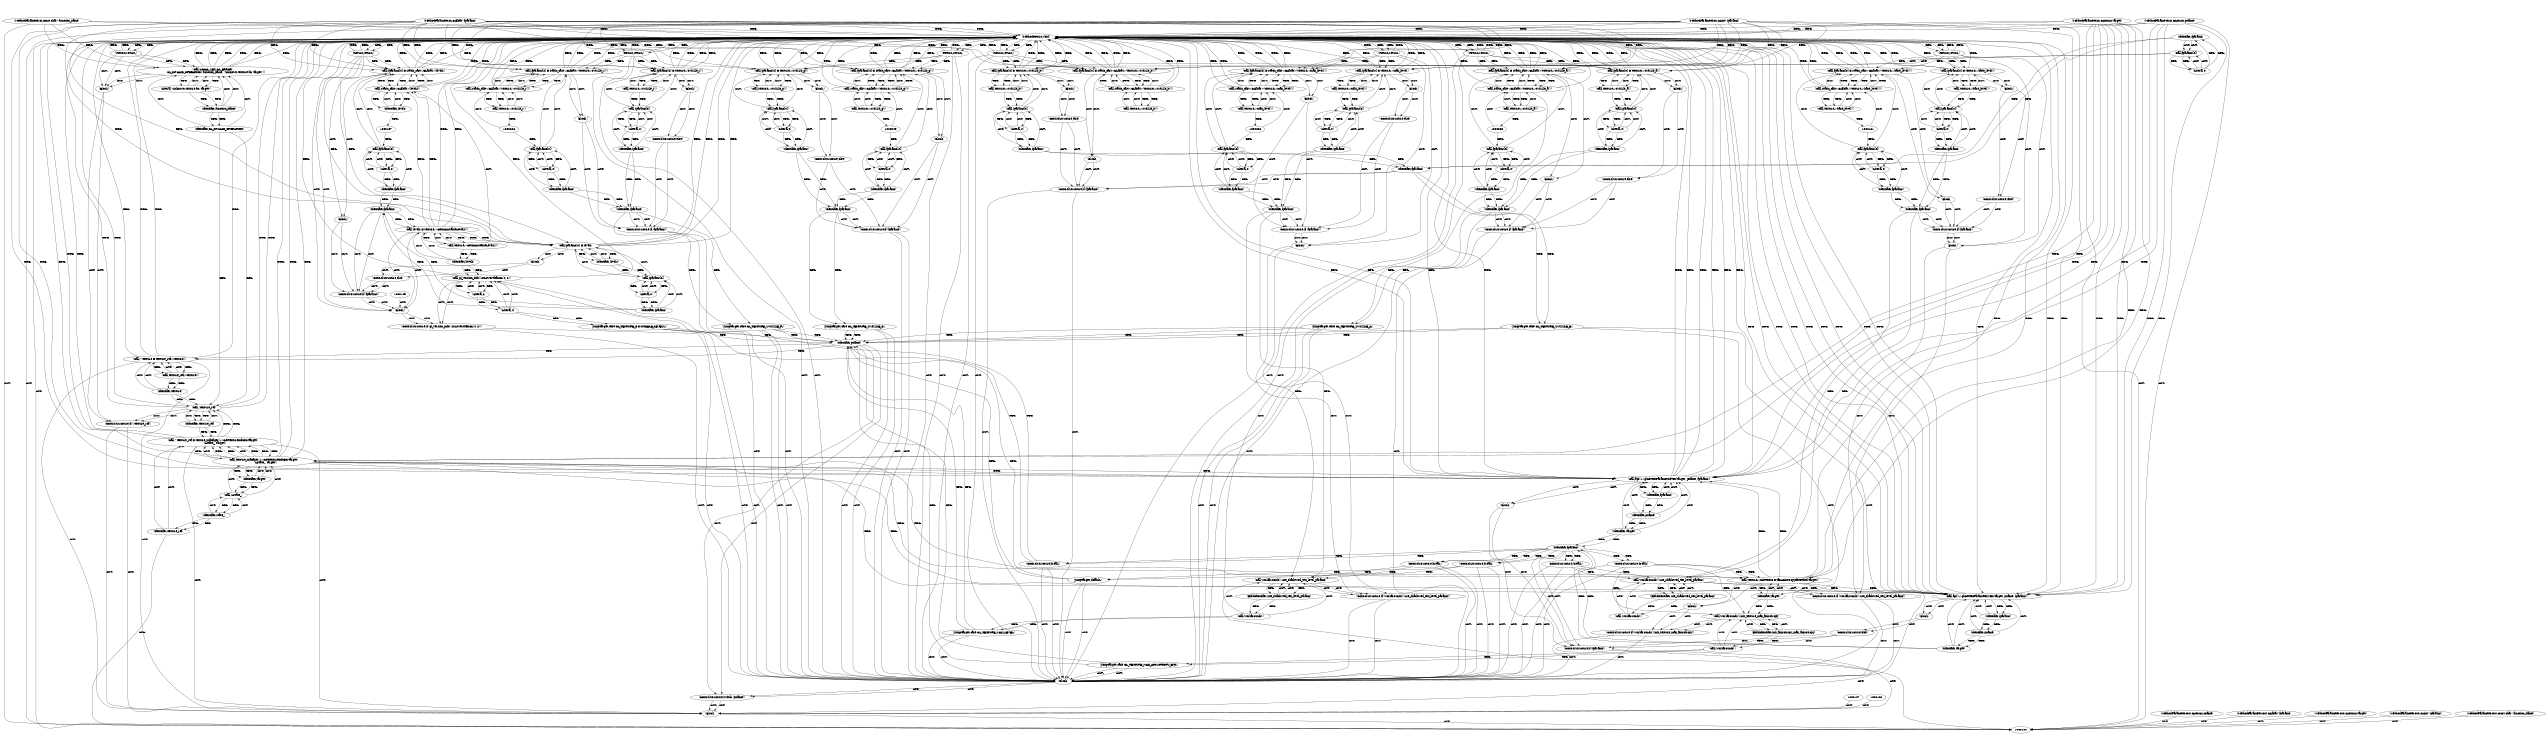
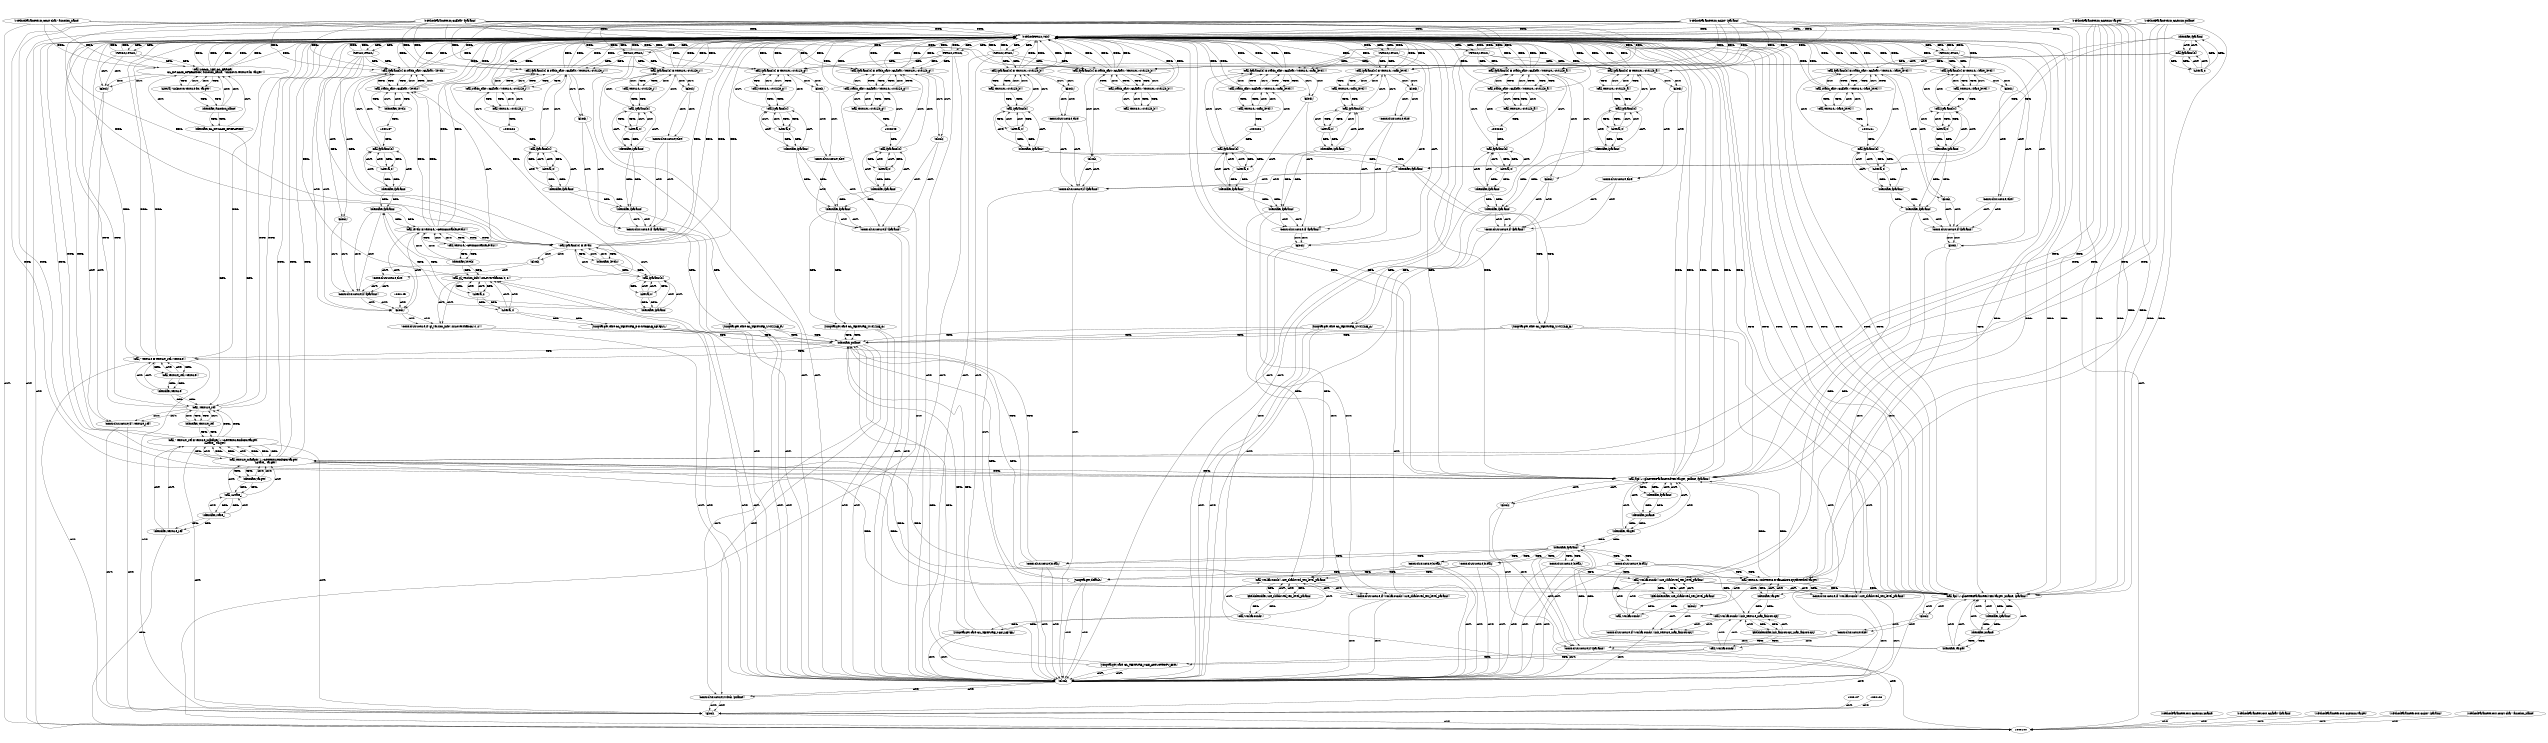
edge "1000181" -> "(Call,static_cast<GLfloat>(texture->base_level()))": reversed
edge "(MethodParameterIn,GLenum pname)" -> "1000100": now "(Call,static_cast<GLfloat>(texture->swizzle_g()))" -> "1000100"
